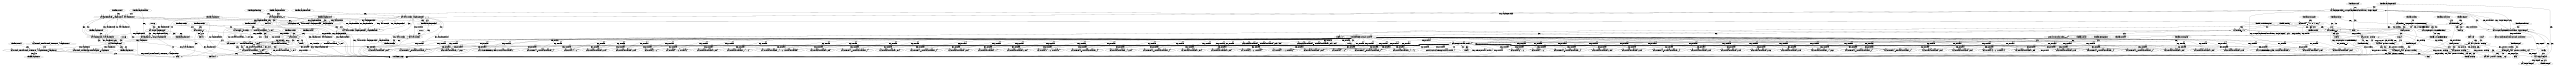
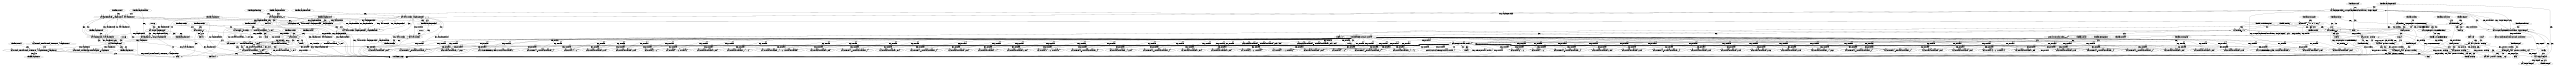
edge "(Call,_cvt_get_option(WM_CO_FREQUENCY))" -> "(MethodReturn,RET)": added, label "DDG: WM_CO_FREQUENCY"
